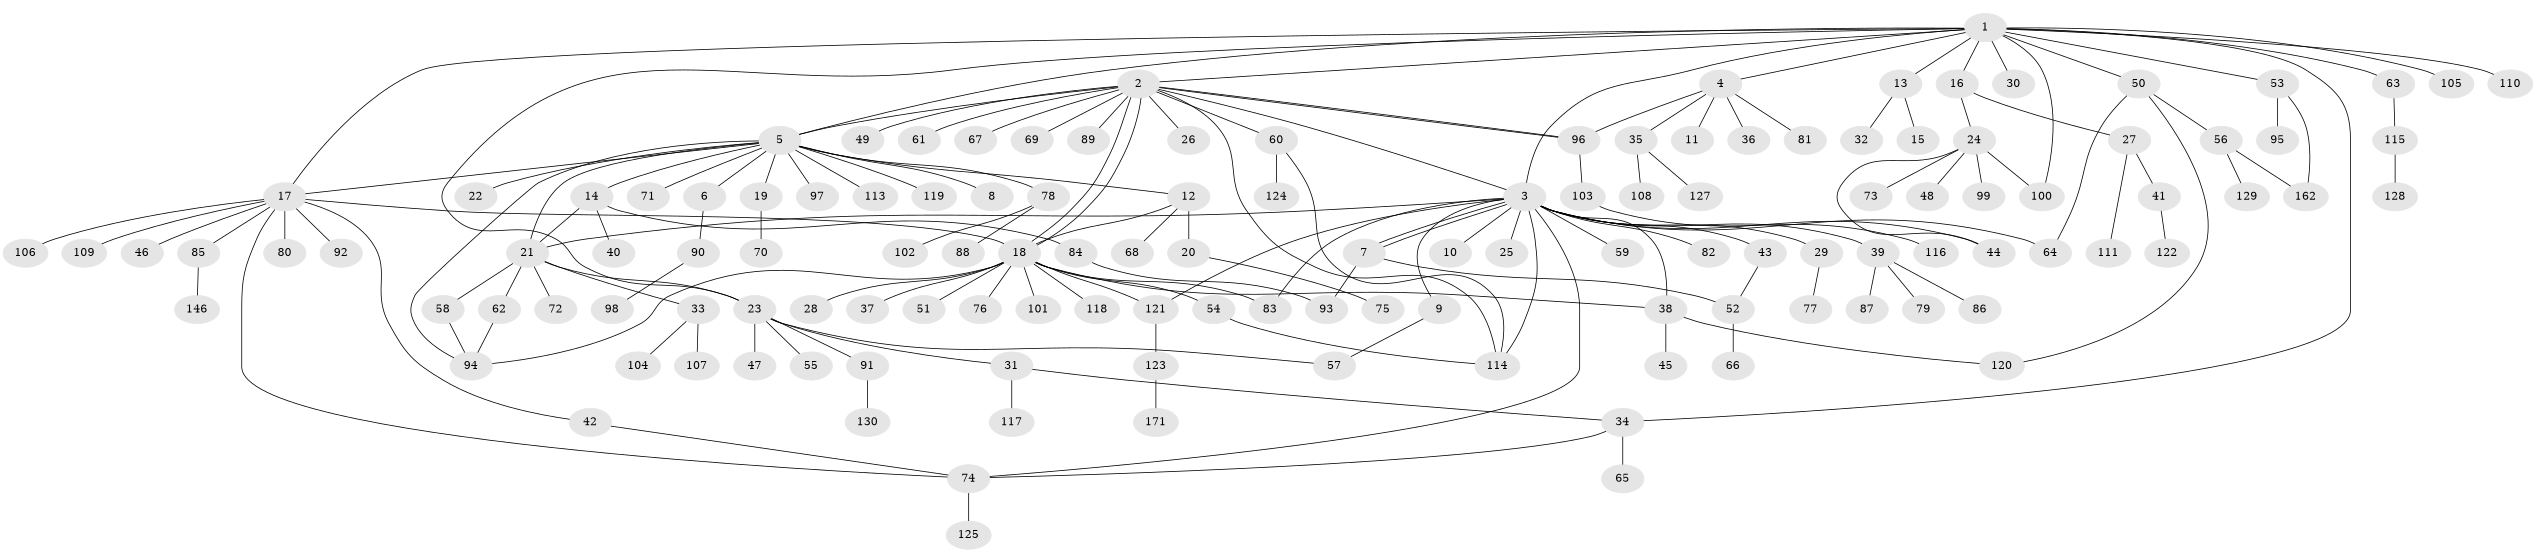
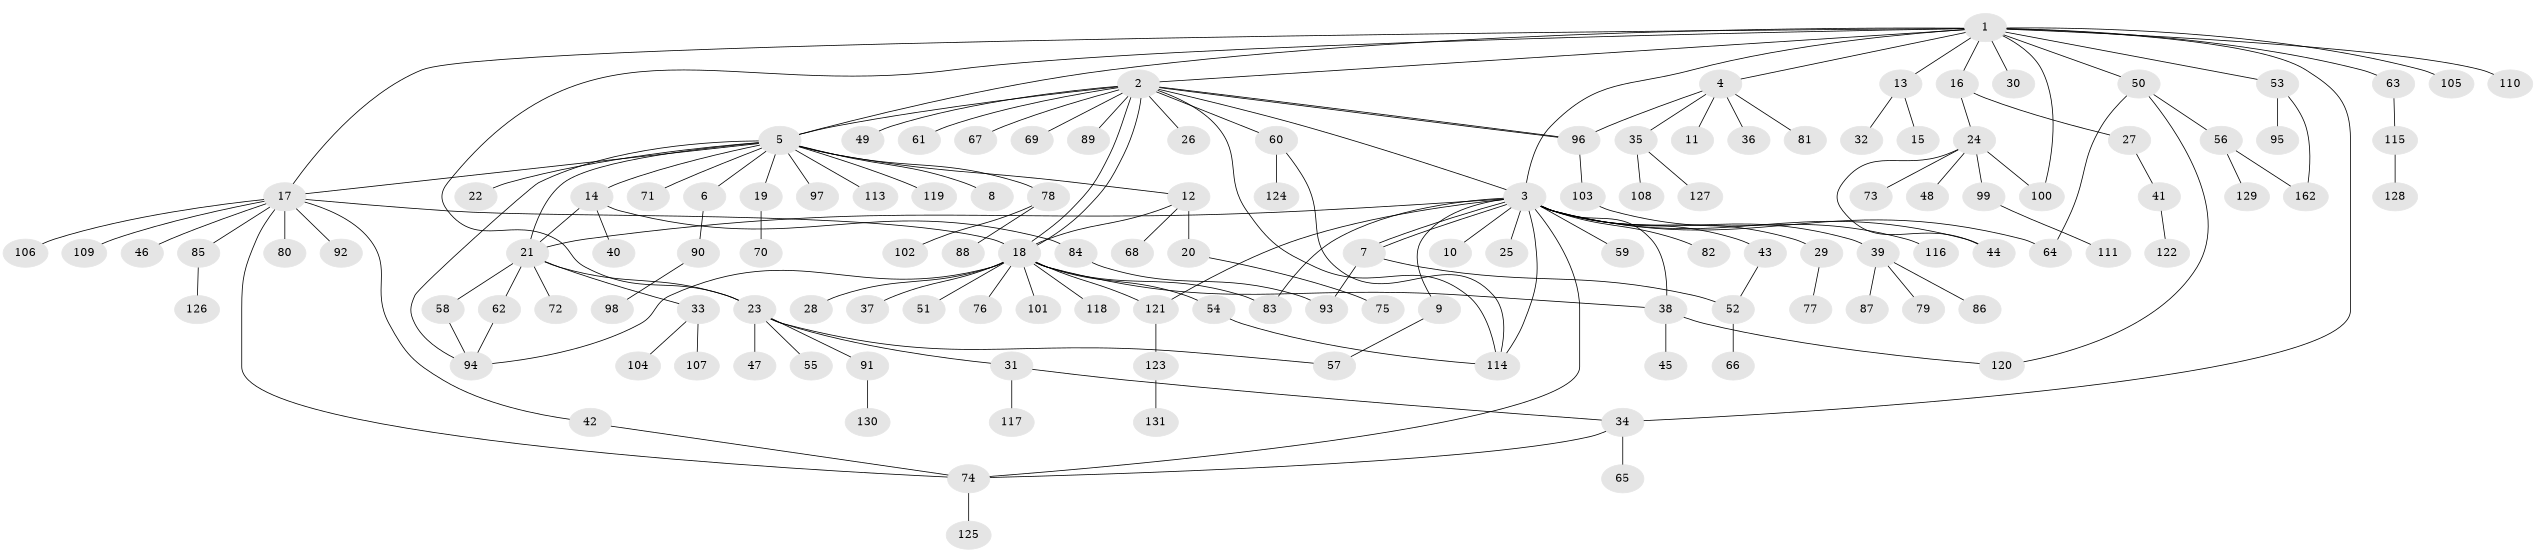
edge "27" -- "111": now "99" -- "111"
node "146": label "146" -> "126"
node "171": label "171" -> "131"
